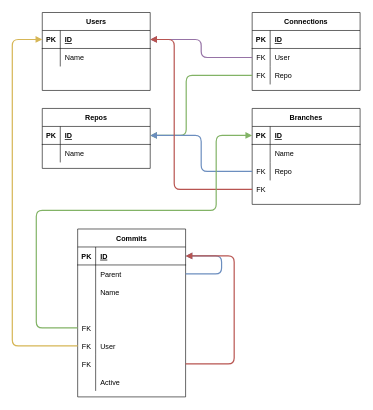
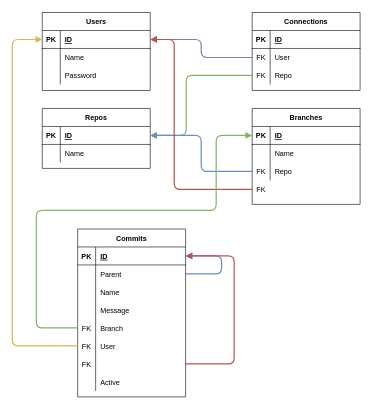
node "Password": added
node "Message": added
node "Branch": added
